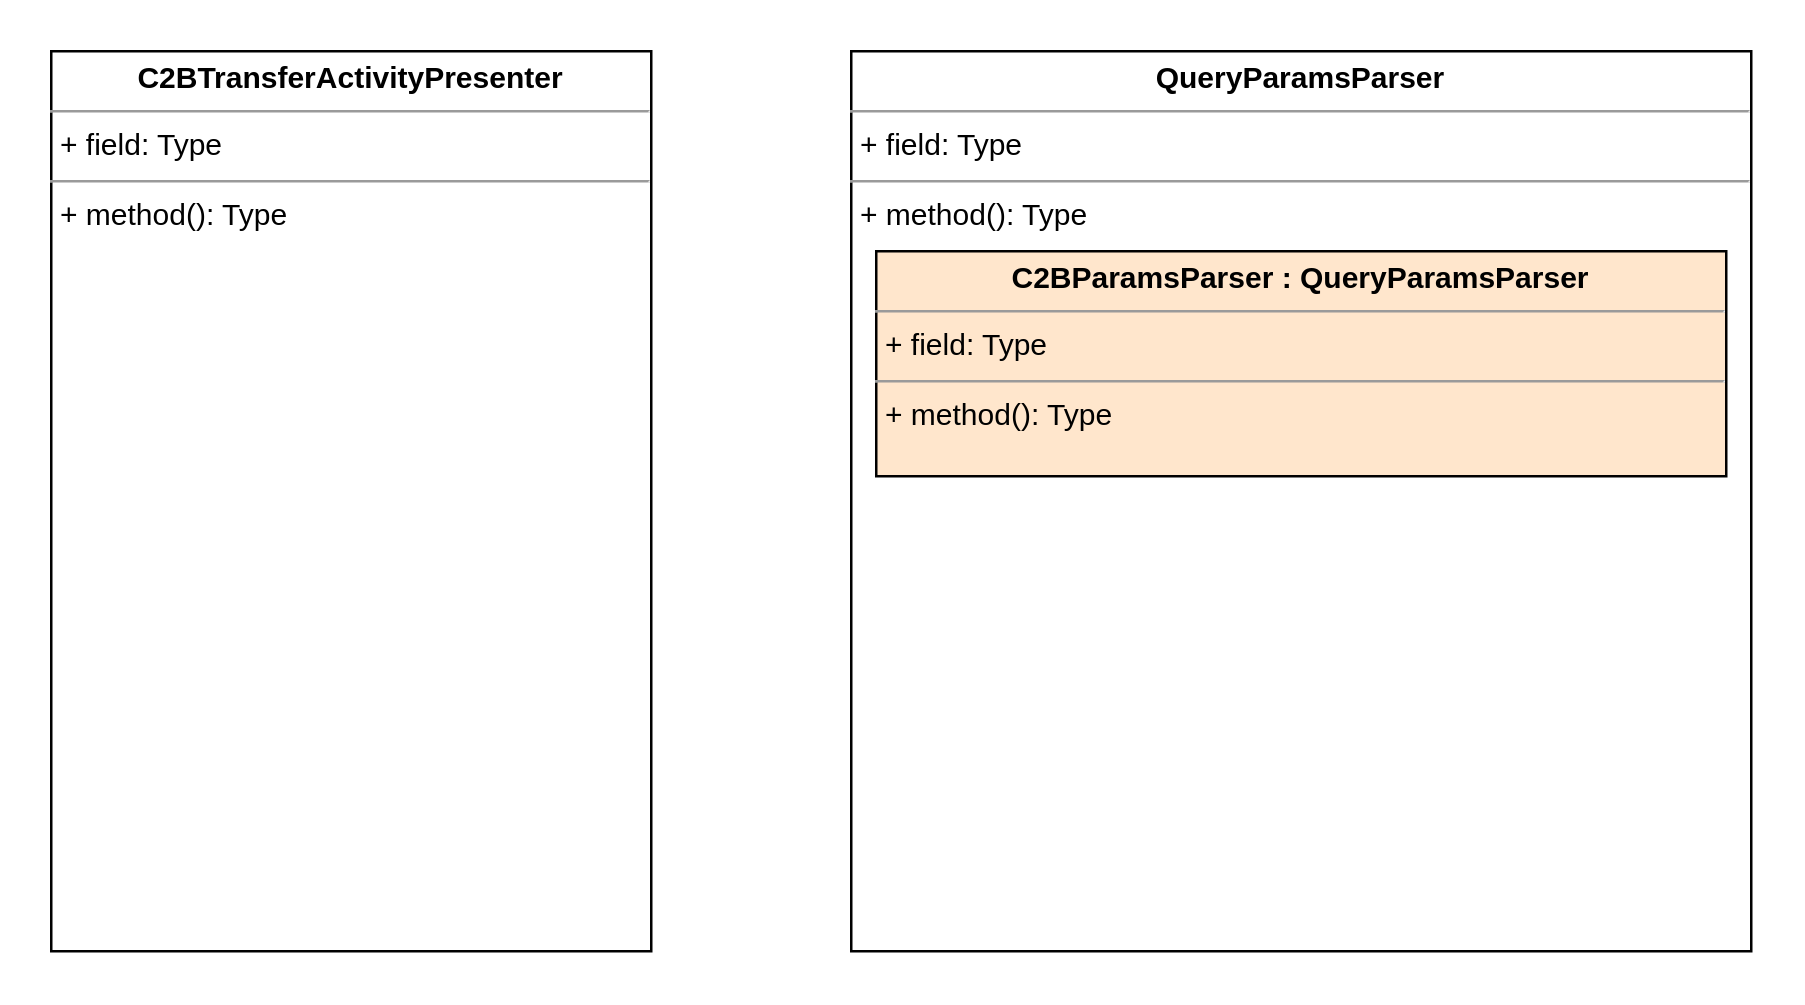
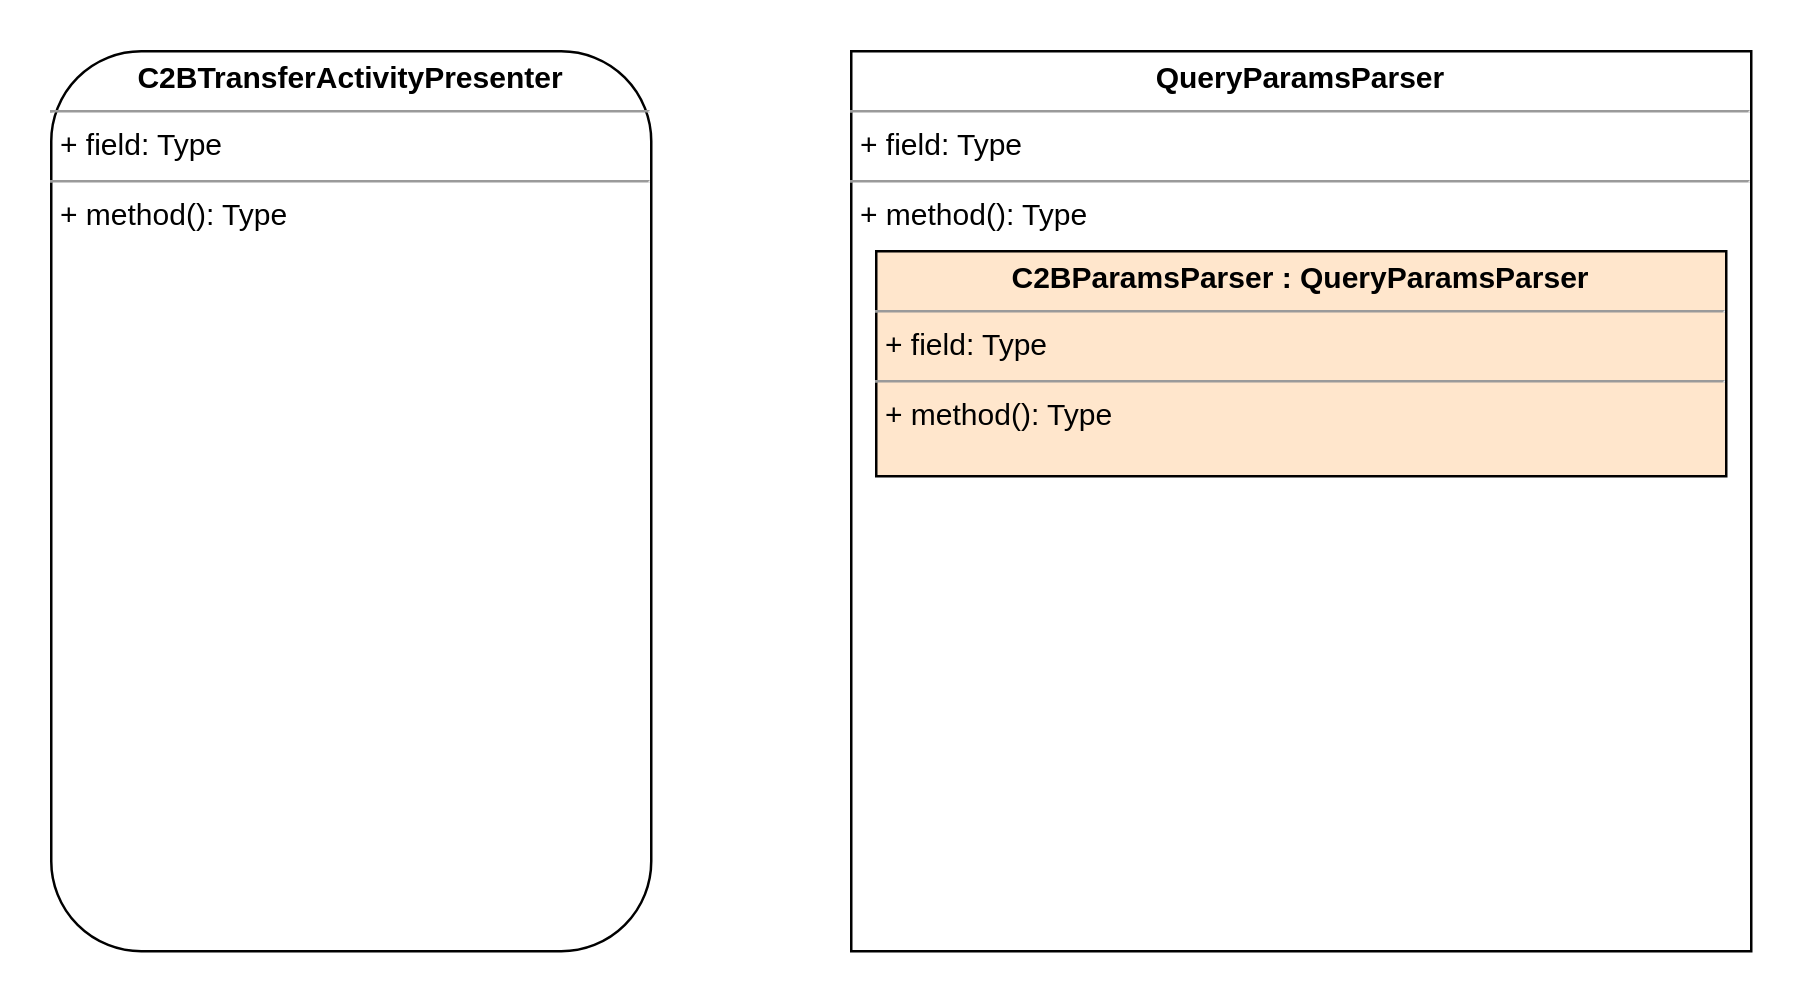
node "C2BTransferActivityPresenter + field: Type + method(): Type": shape rectangle -> rounded rectangle
